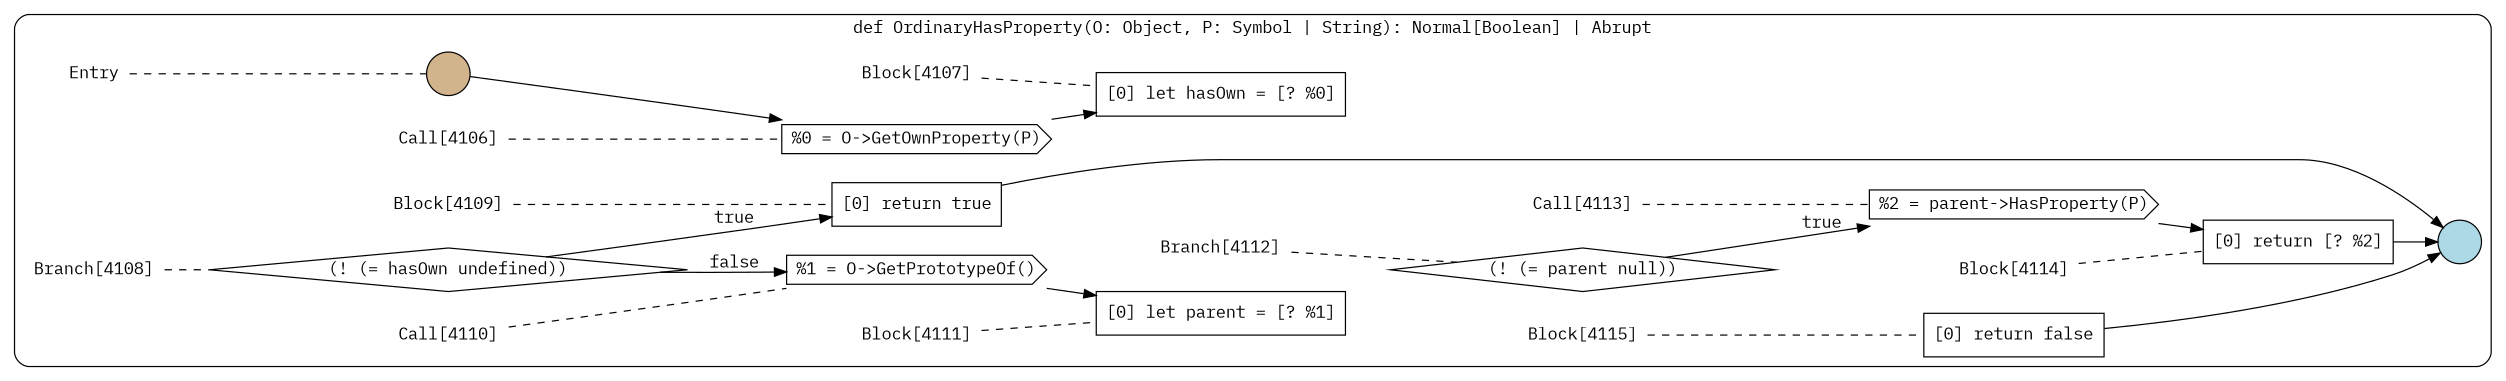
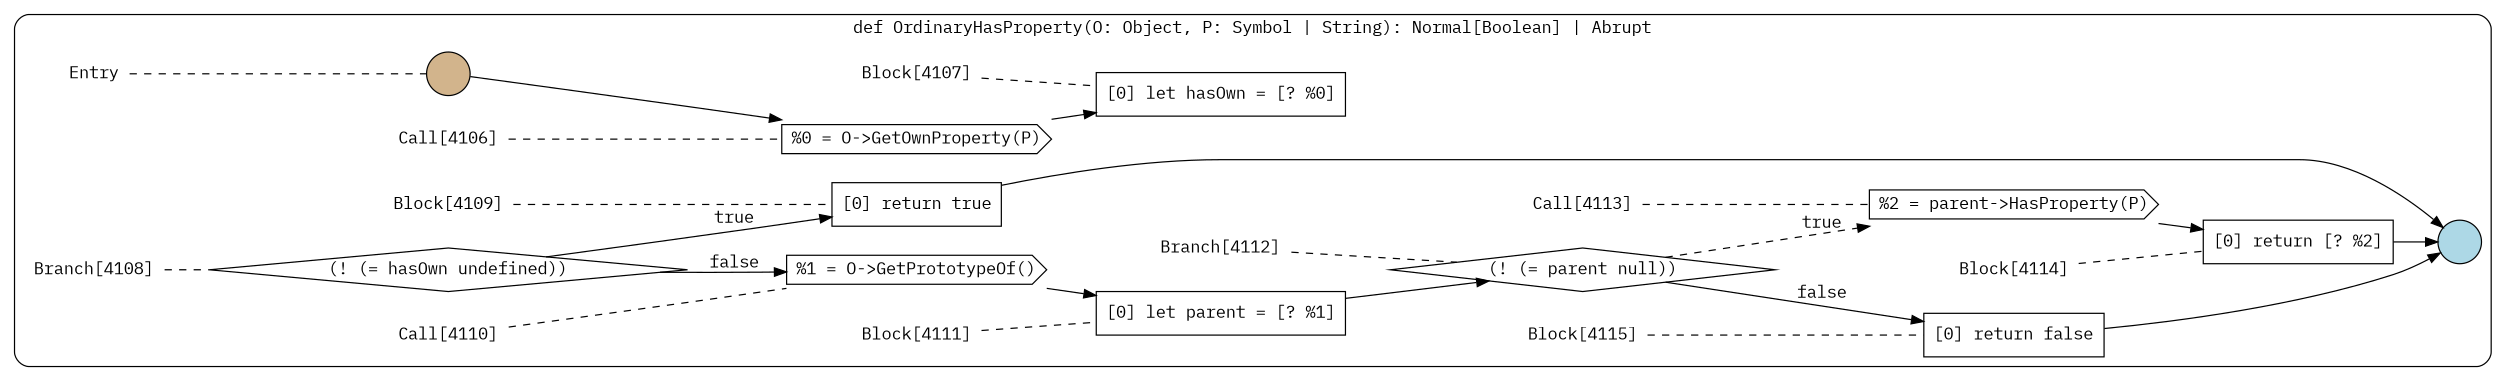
edge "(! (= parent null))" -> "%2 = parent->HasProperty(P)": style solid -> dashed
edge "[0] let parent = [? %1]" -> "(! (= parent null))": added
edge "(! (= parent null))" -> "[0] return false": added, label "false"
